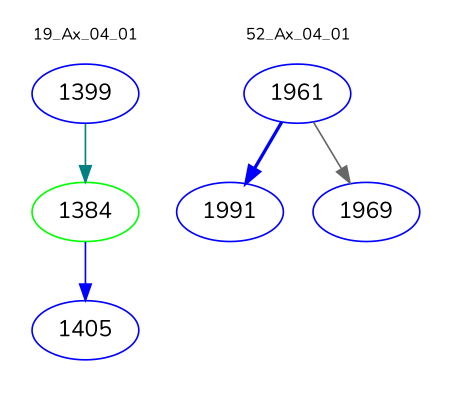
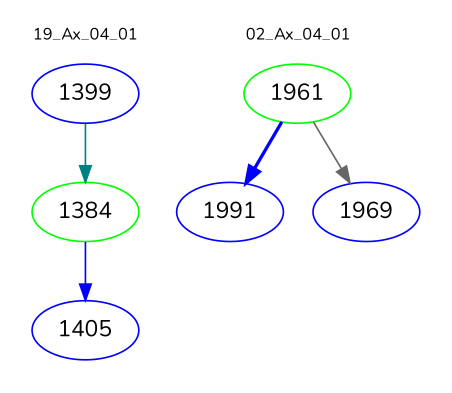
cluster "52_Ax_04_01": label "52_Ax_04_01" -> "02_Ax_04_01"
node "1961": color blue -> green
